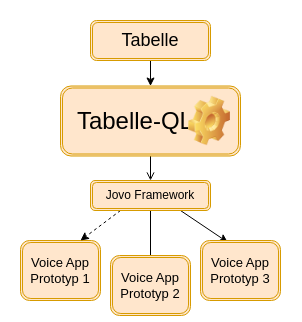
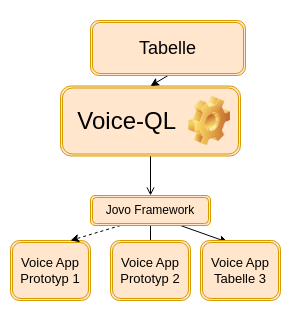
node "Tabelle": size 120x40 -> 155x55
node "Tabelle-QL": label "Tabelle-QL" -> "Voice-QL"
node "Jovo Framework": moved (151, 196) -> (151, 211)
node "Voice App Prototyp 1": moved (61, 271) -> (51, 271)
node "Voice App Prototyp 3": label "Voice App Prototyp 3" -> "Voice App Tabelle 3"
node "Voice App Prototyp 2": moved (151, 286) -> (151, 271)
